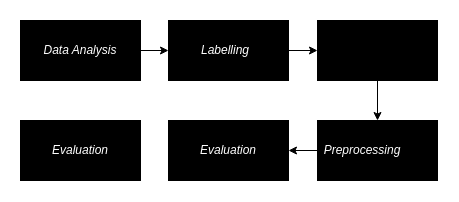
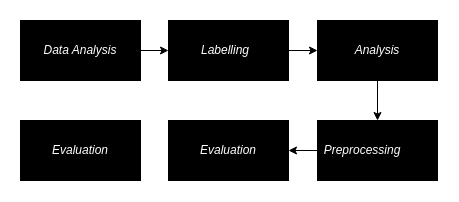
node "Analysis": added
